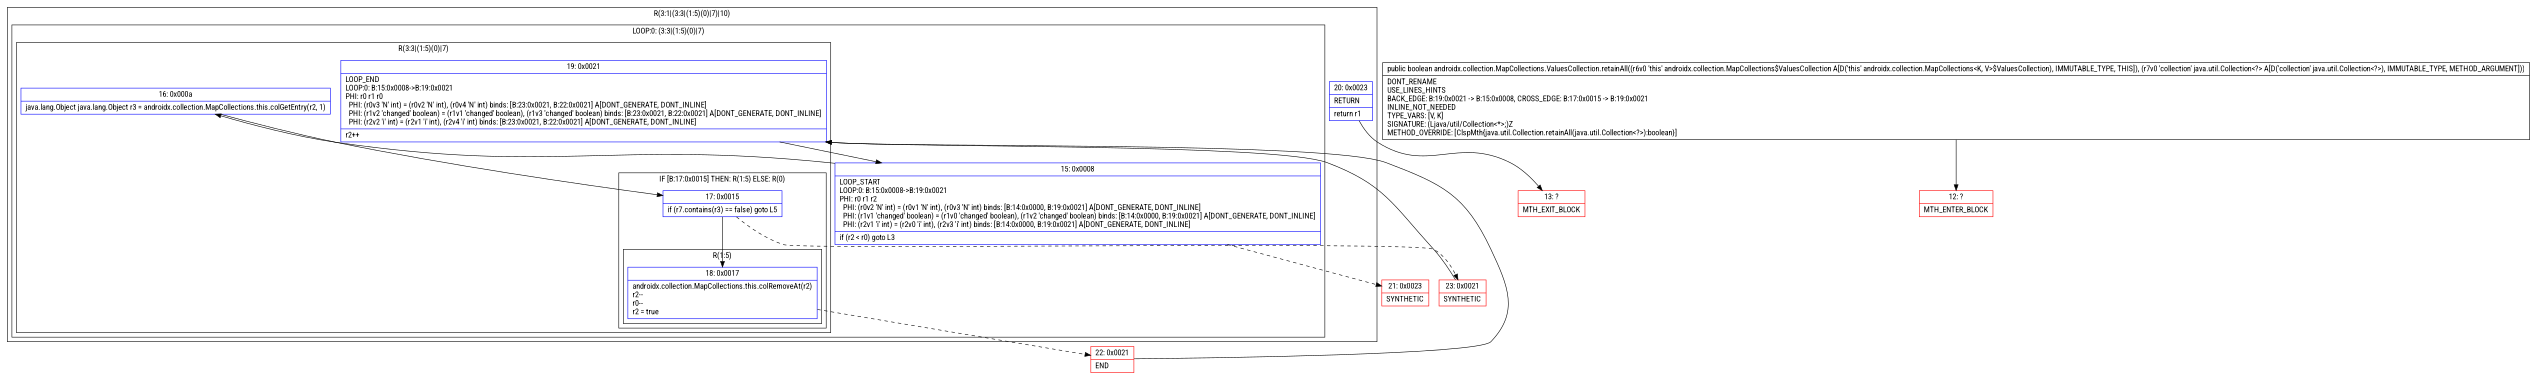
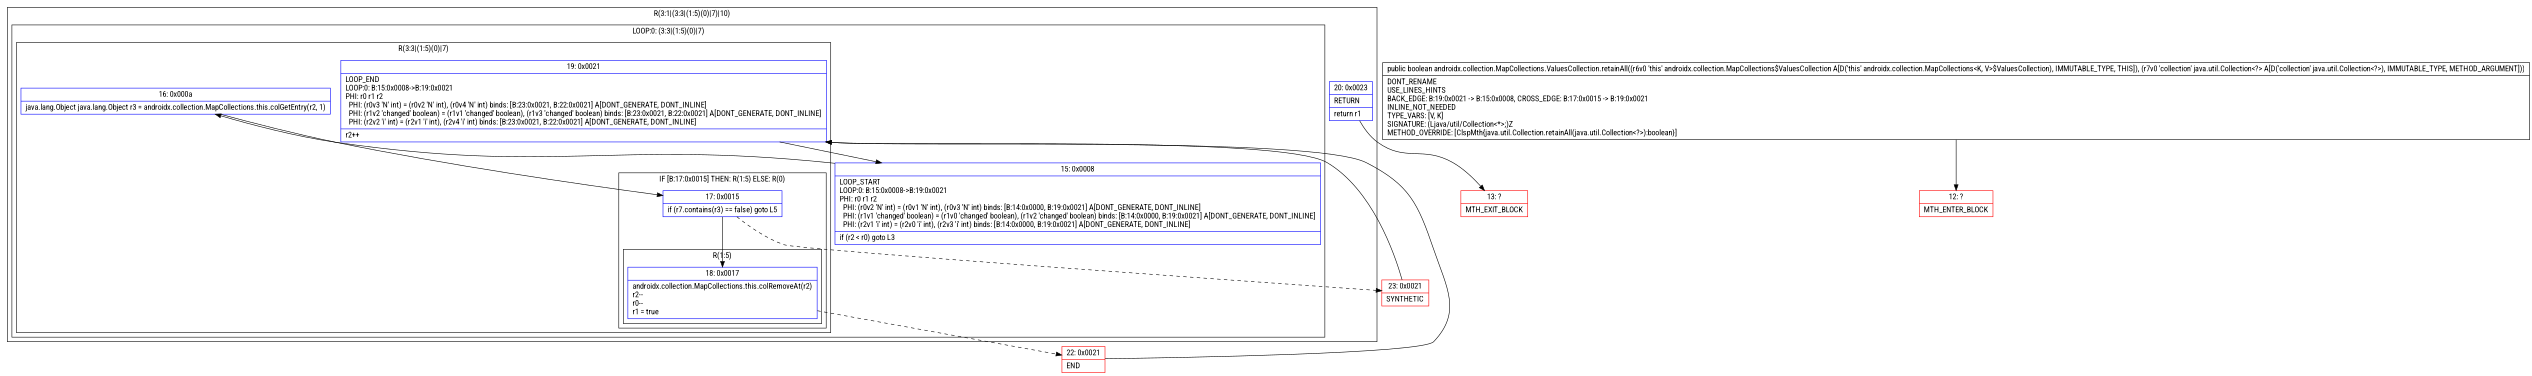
node "19: 0x0021": text "PHI: r0 r1 r0" -> "PHI: r0 r1 r2"
node "21: 0x0023": removed
node "18: 0x0017": text "r2 = true" -> "r1 = true"
